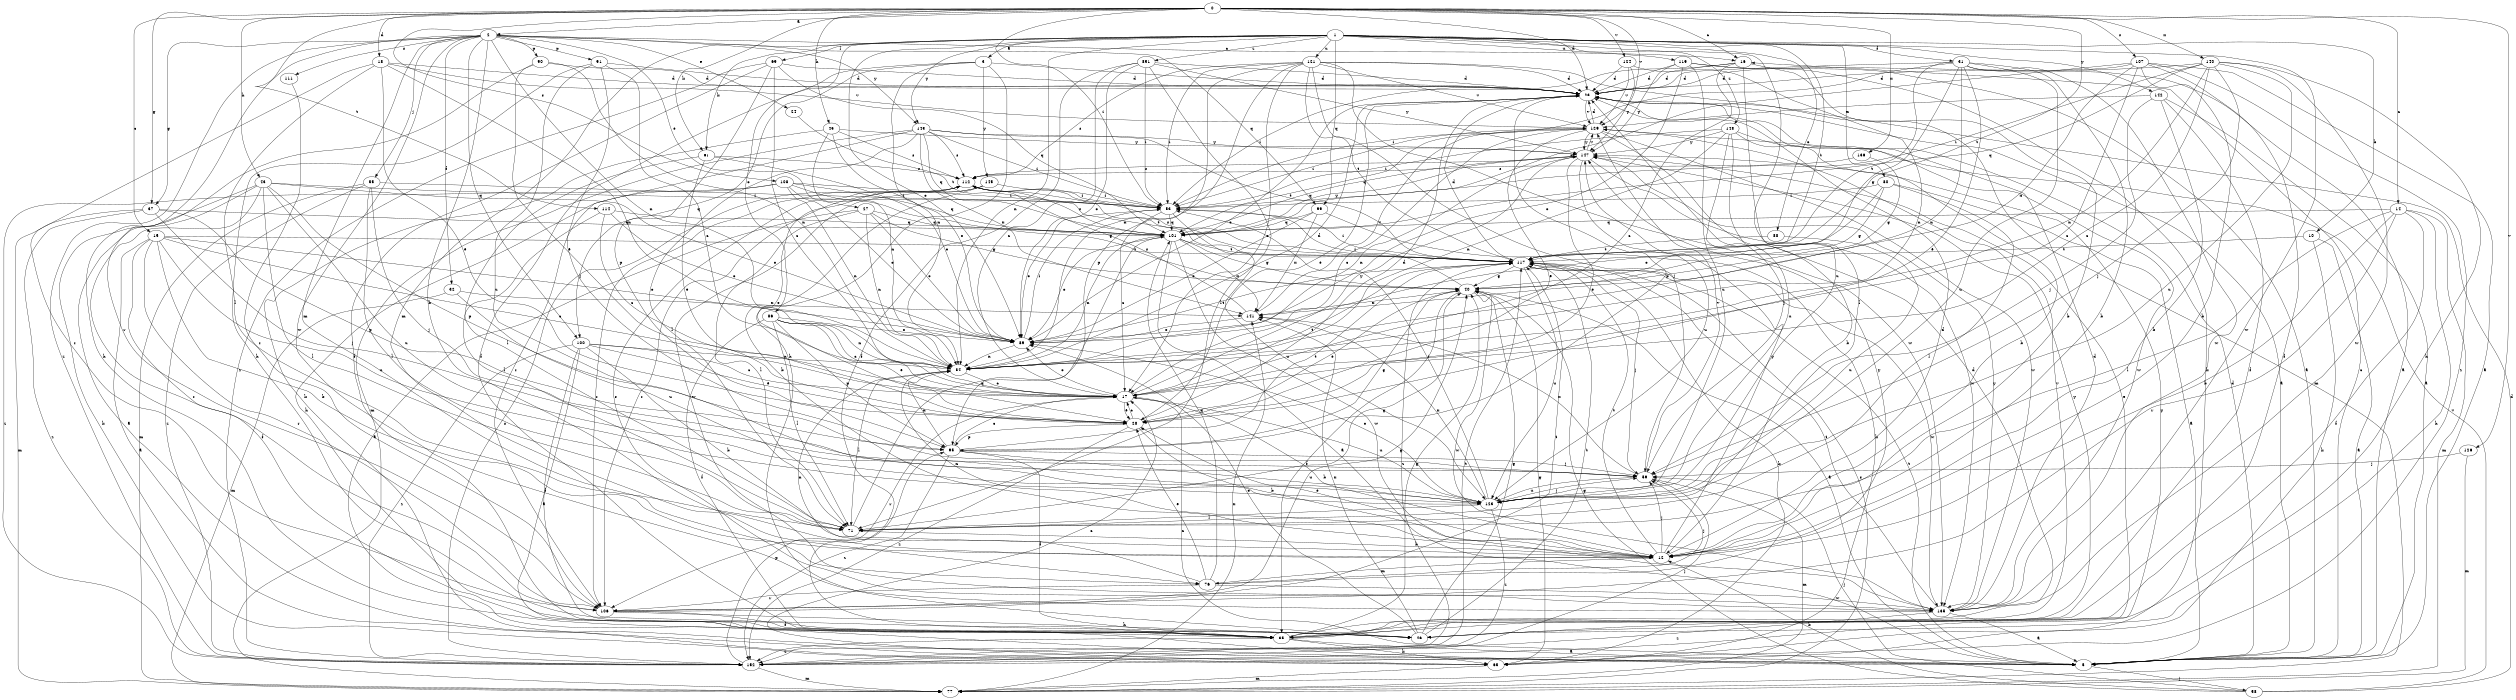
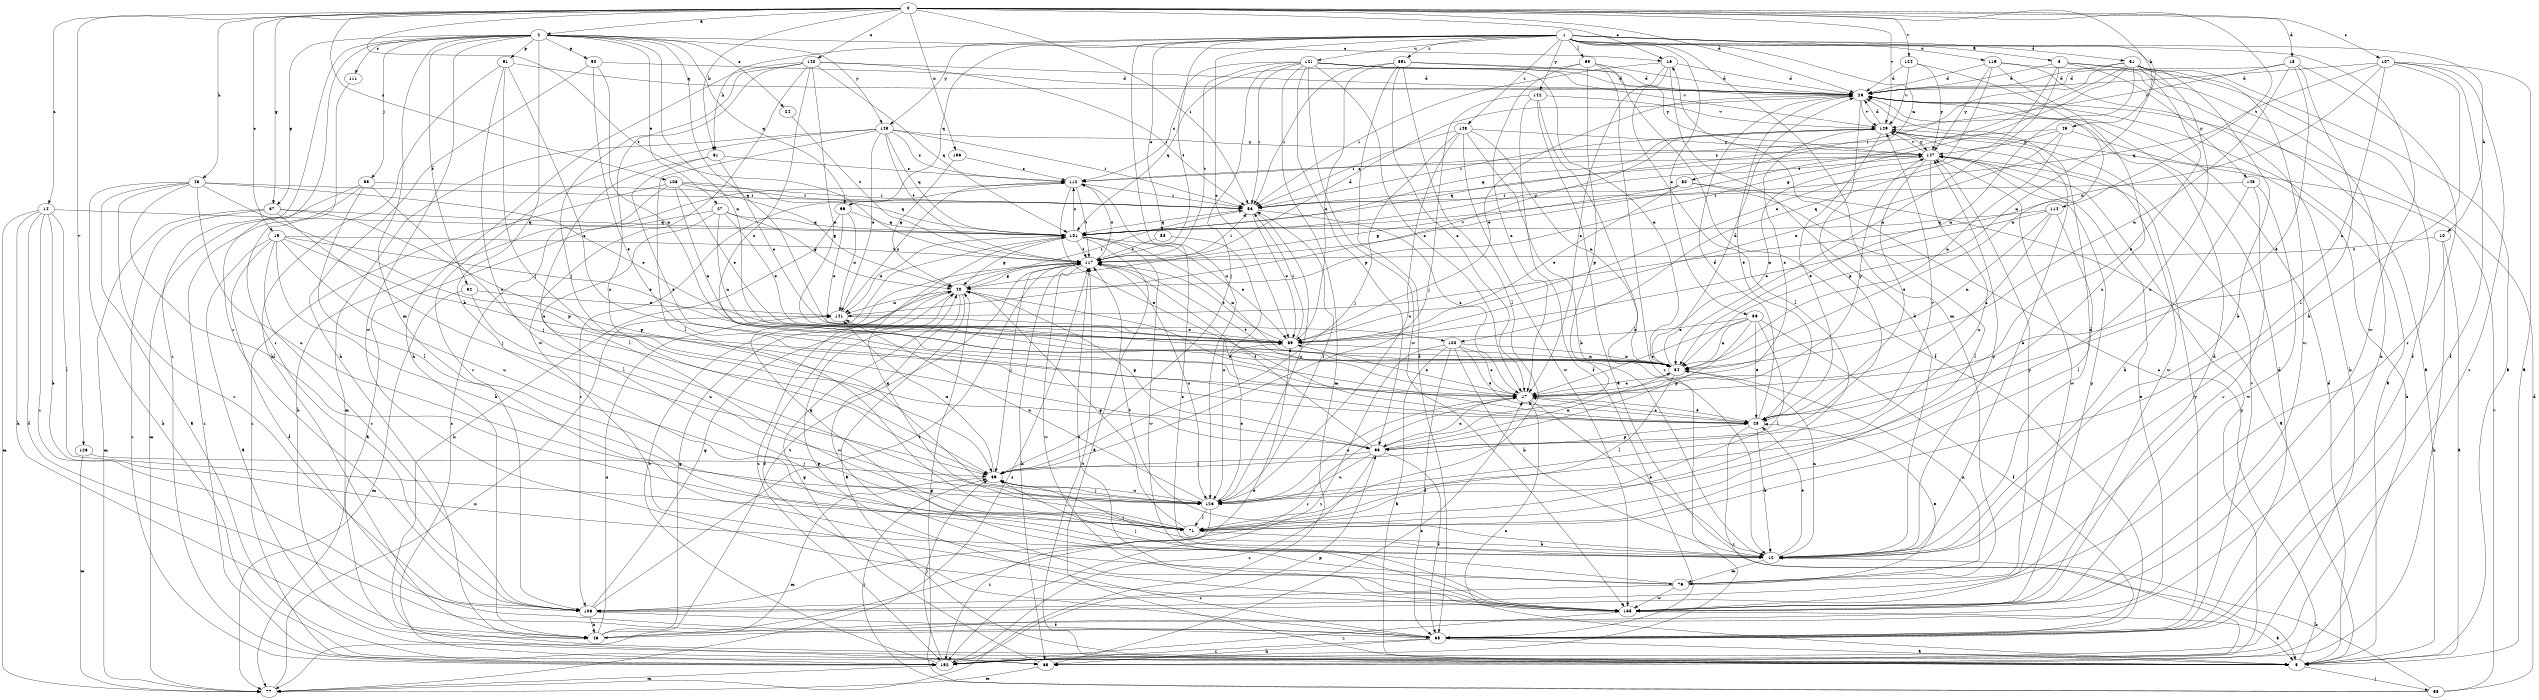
edge "91" -> "23": label "d" -> "q"
edge "114" -> "84": added, label "n"
